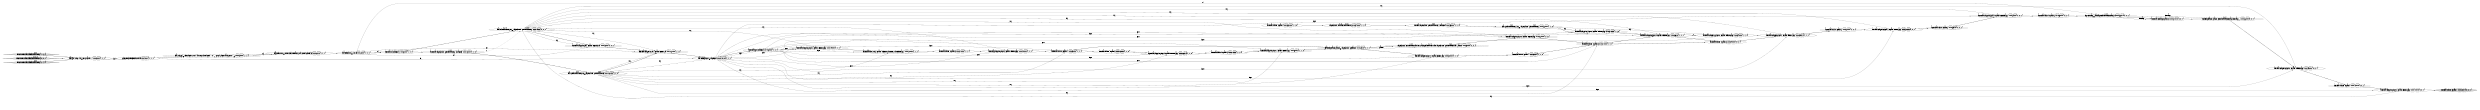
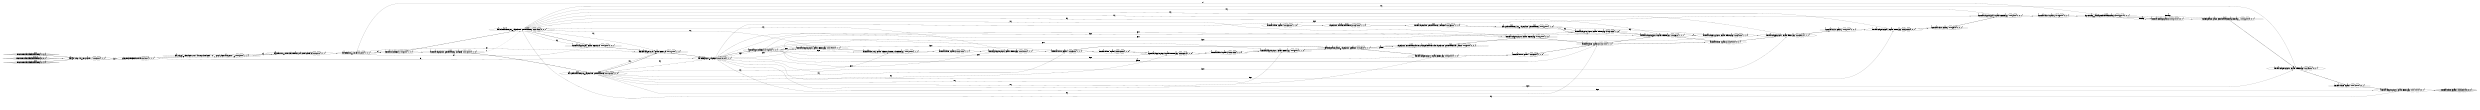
edge "assertThat(input,instanceOf())@@@18@@@['1', '1', '1']" -> "assertThat(buf.size(),equalTo(5))@@@27@@@['1', '1', '1']": label "input" -> "planner"
